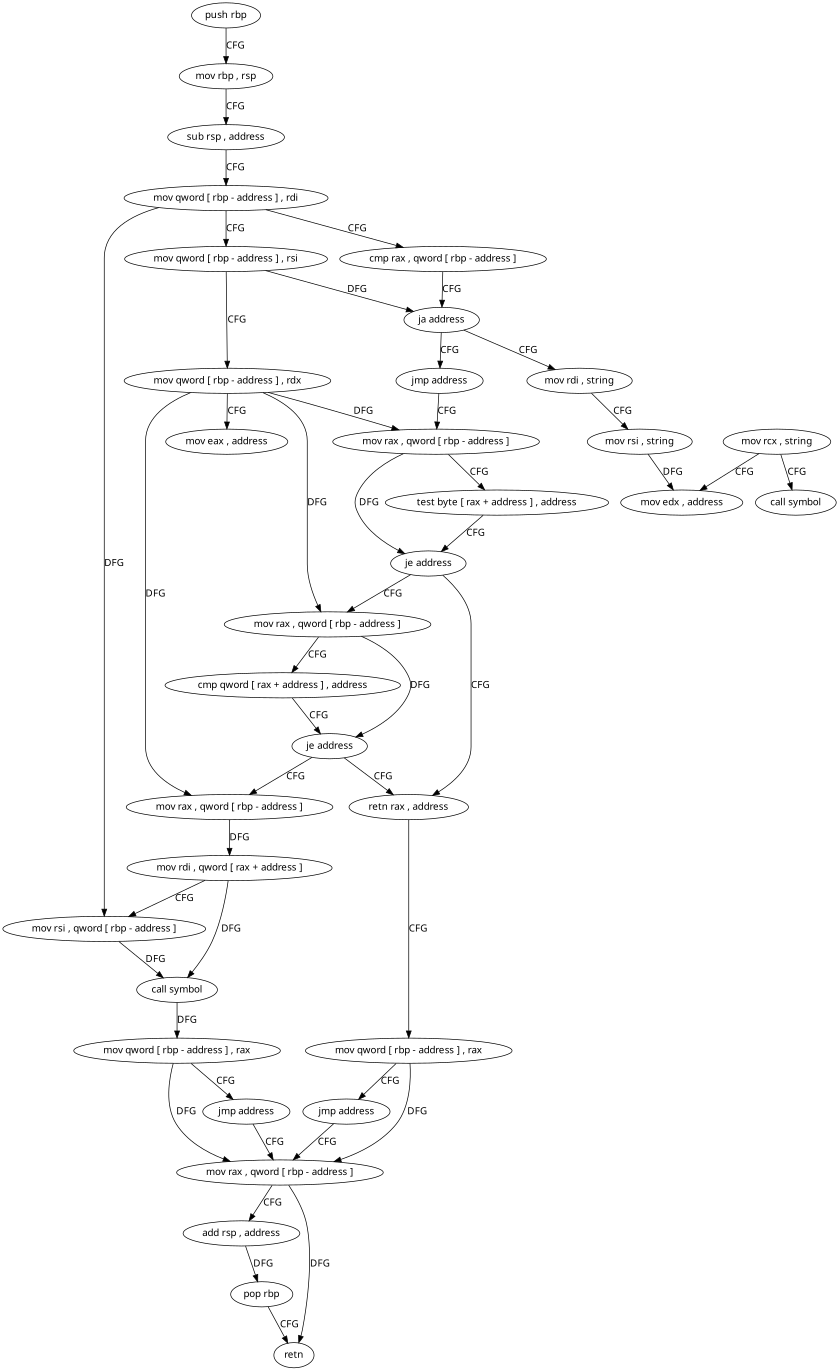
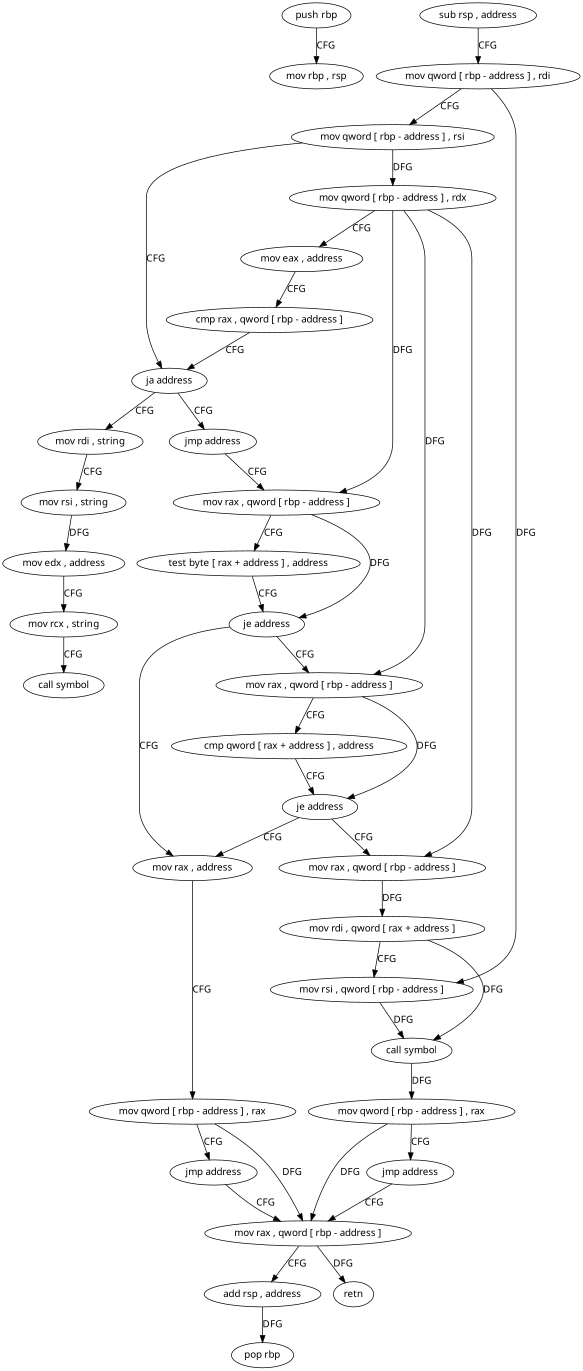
edge "mov rbp , rsp" -> "sub rsp , address": removed, label "CFG"
edge "mov qword [ rbp - address ] , rdi" -> "cmp rax , qword [ rbp - address ]": now "mov eax , address" -> "cmp rax , qword [ rbp - address ]"
edge "mov qword [ rbp - address ] , rsi" -> "ja address": label "DFG" -> "CFG"
edge "mov qword [ rbp - address ] , rsi" -> "mov qword [ rbp - address ] , rdx": label "CFG" -> "DFG"
edge "mov rcx , string" -> "mov edx , address": reversed
node "retn rax , address": label "retn rax , address" -> "mov rax , address"
edge "pop rbp" -> "retn": removed, label "CFG"
